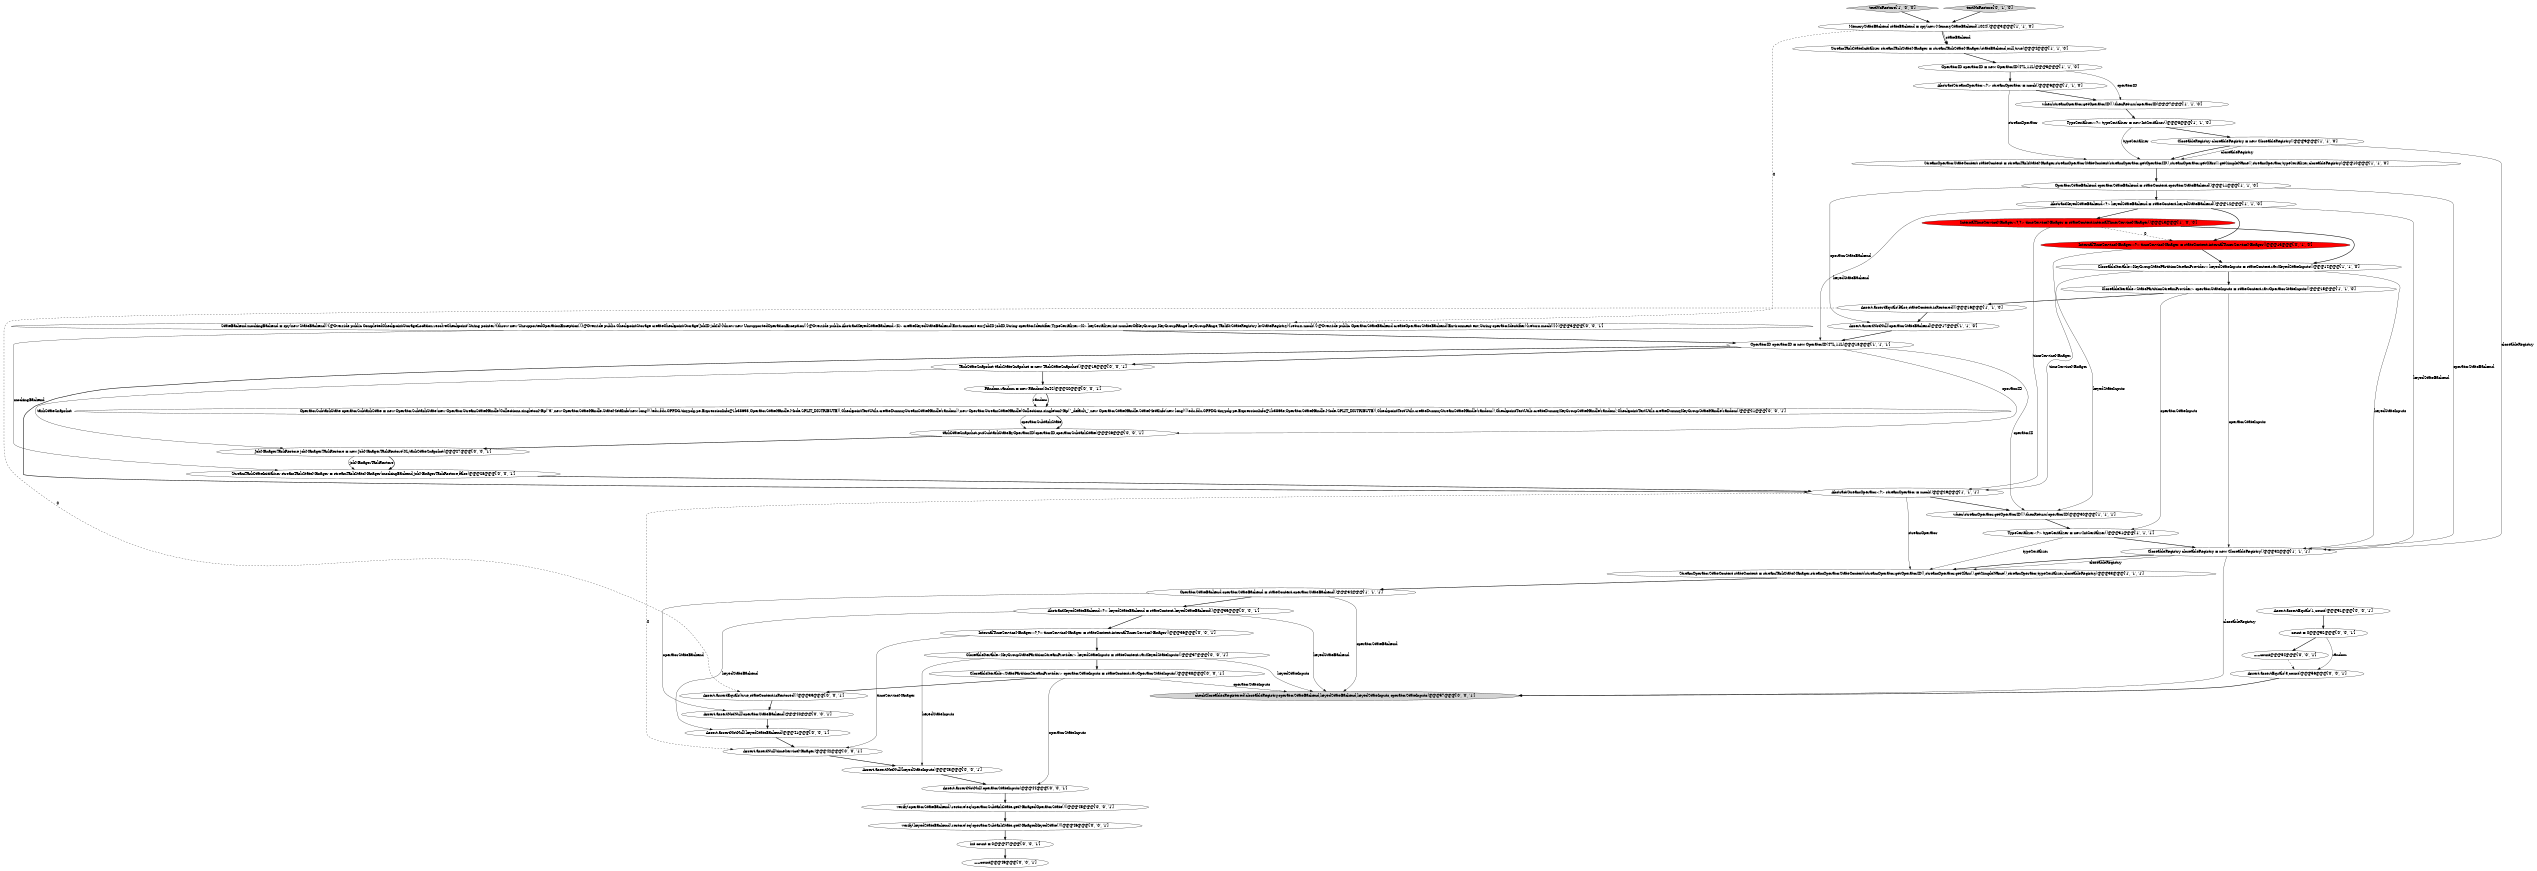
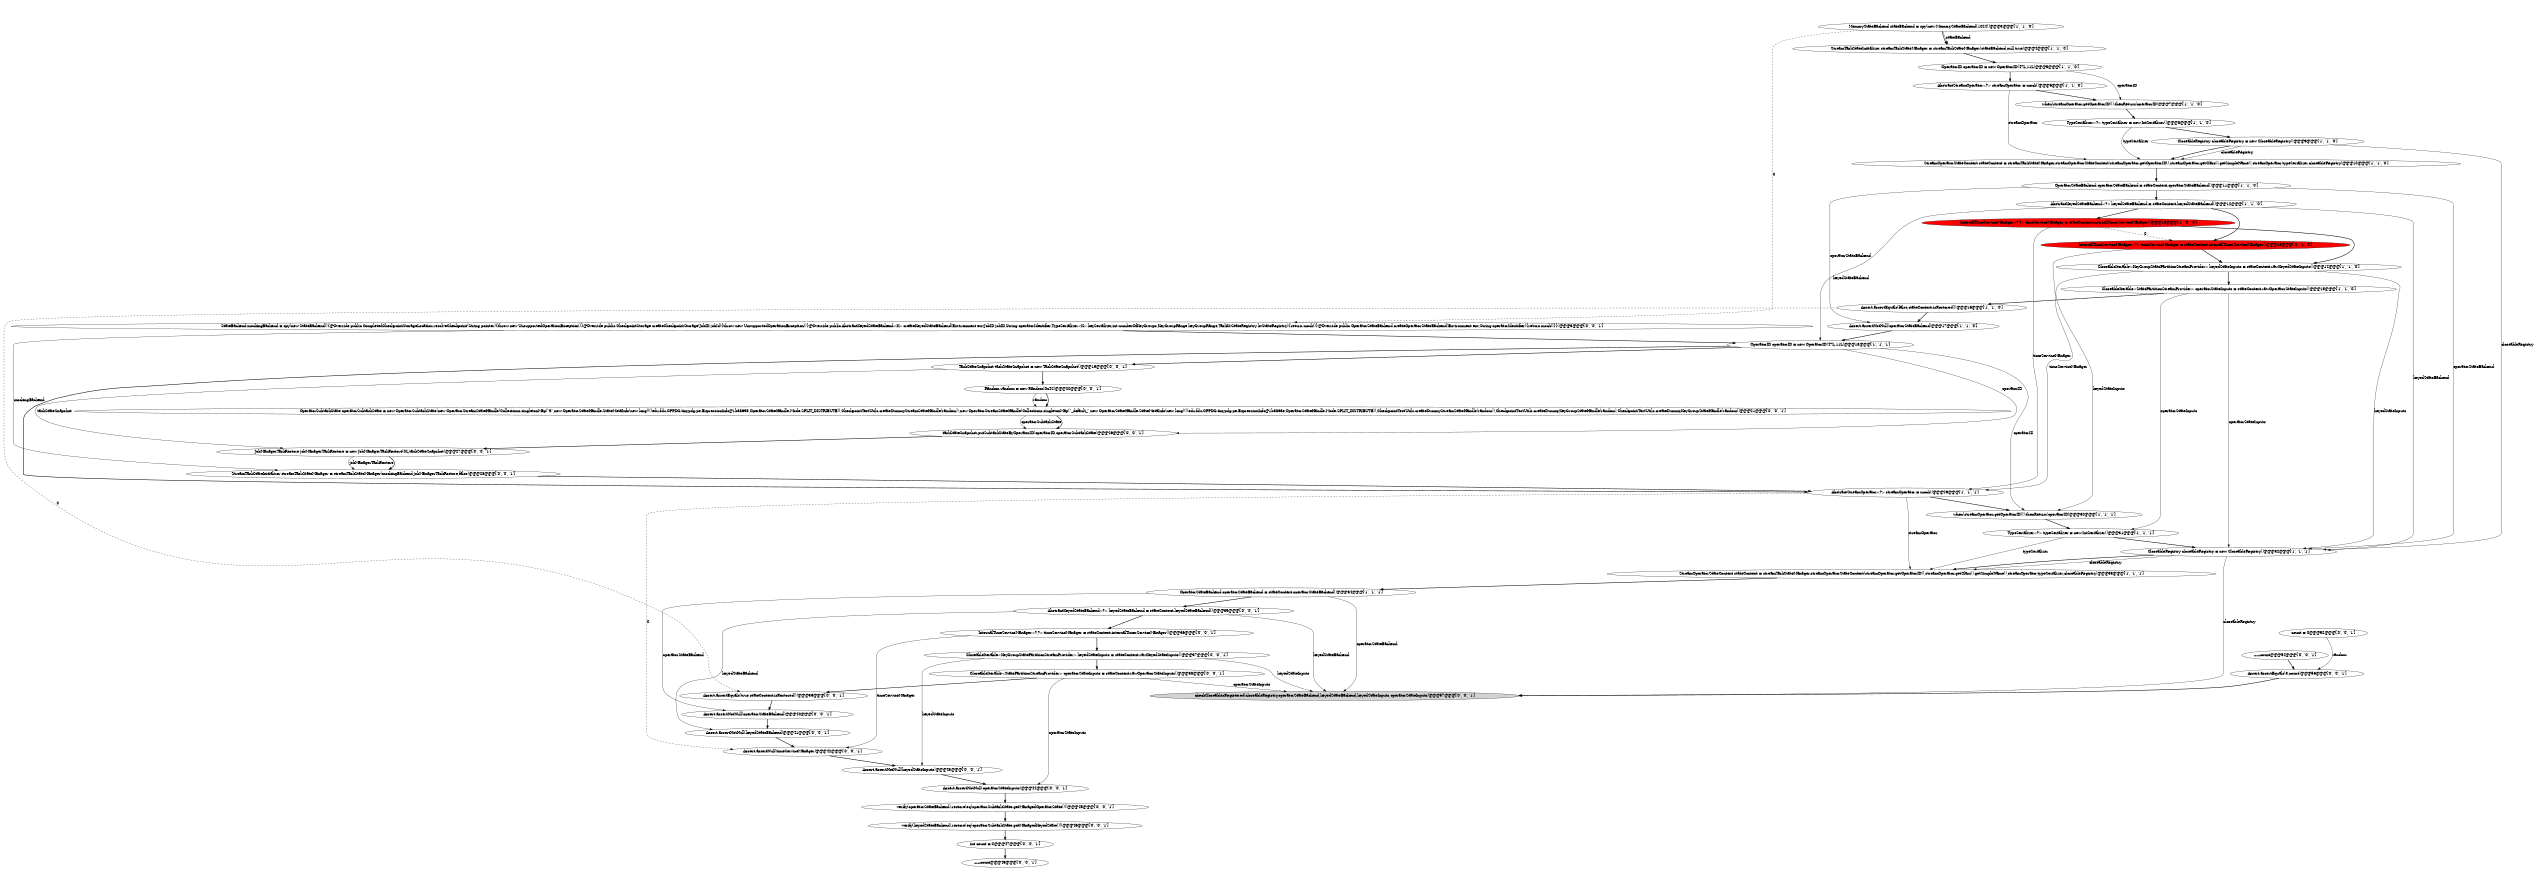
node "testNoRestore['1', '0', '0']": removed
node "testNoRestore['0', '1', '0']": removed
node "Assert.assertEquals(1,count)@@@51@@@['0', '0', '1']": removed
edge "count = 0@@@52@@@['0', '0', '1']" -> "++count@@@54@@@['0', '0', '1']": removed
edge "++count@@@54@@@['0', '0', '1']" -> "Assert.assertEquals(3,count)@@@56@@@['0', '0', '1']": style dashed -> bold
